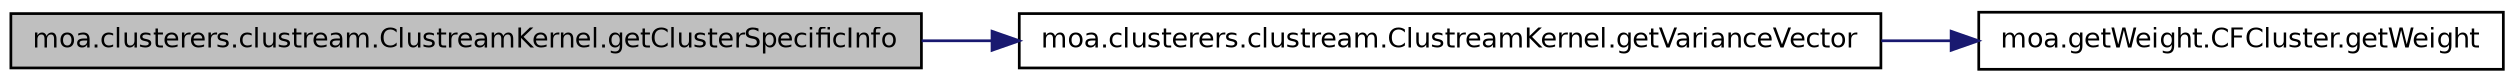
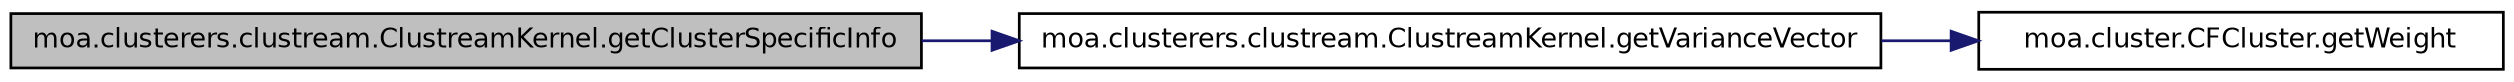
node "moa.getWeight.CFCluster.getWeight": label "moa.getWeight.CFCluster.getWeight" -> "moa.cluster.CFCluster.getWeight"
